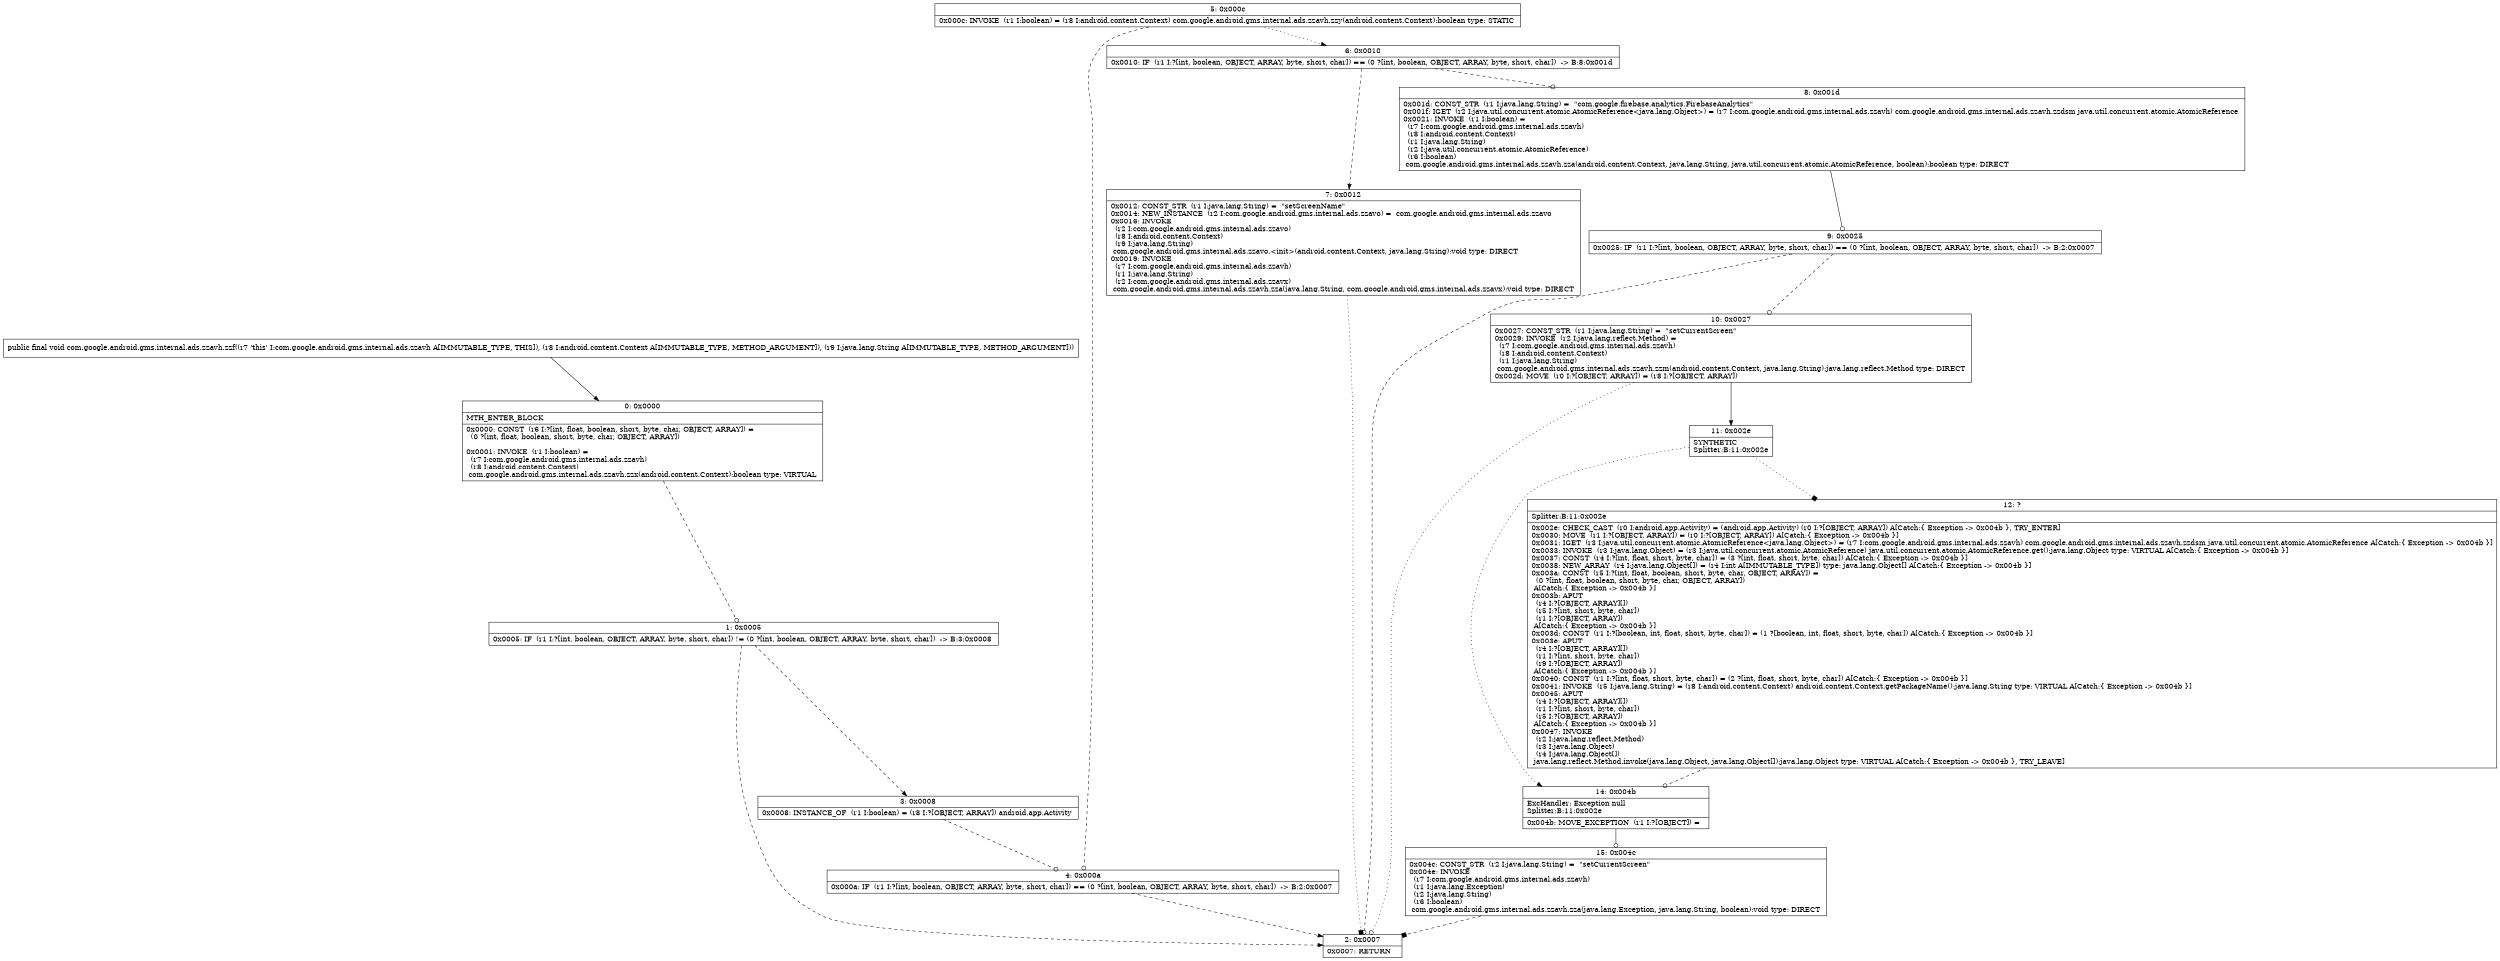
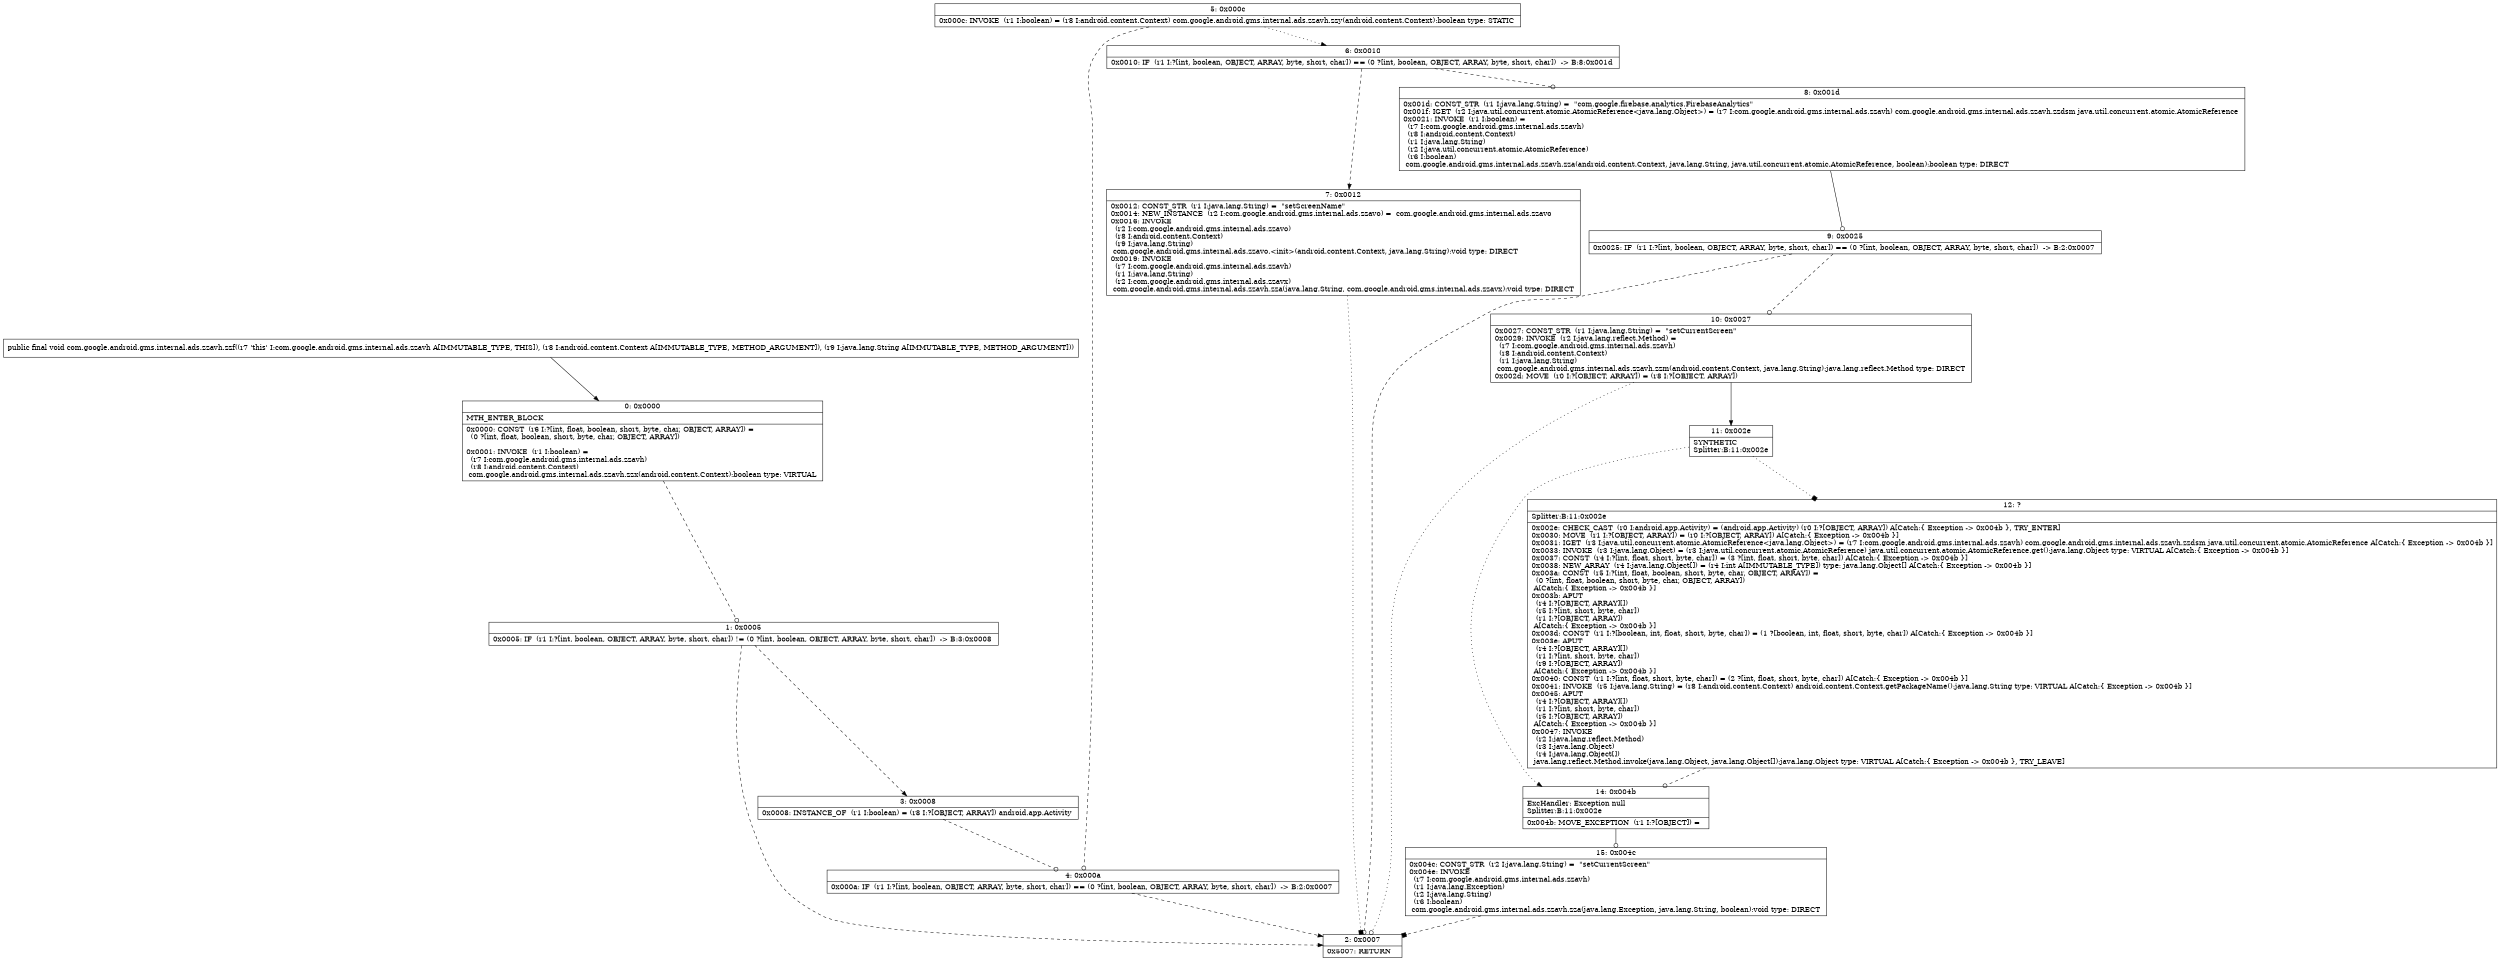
node "2: 0x0007": text "0x0007: RETURN" -> "0x5007: RETURN"
